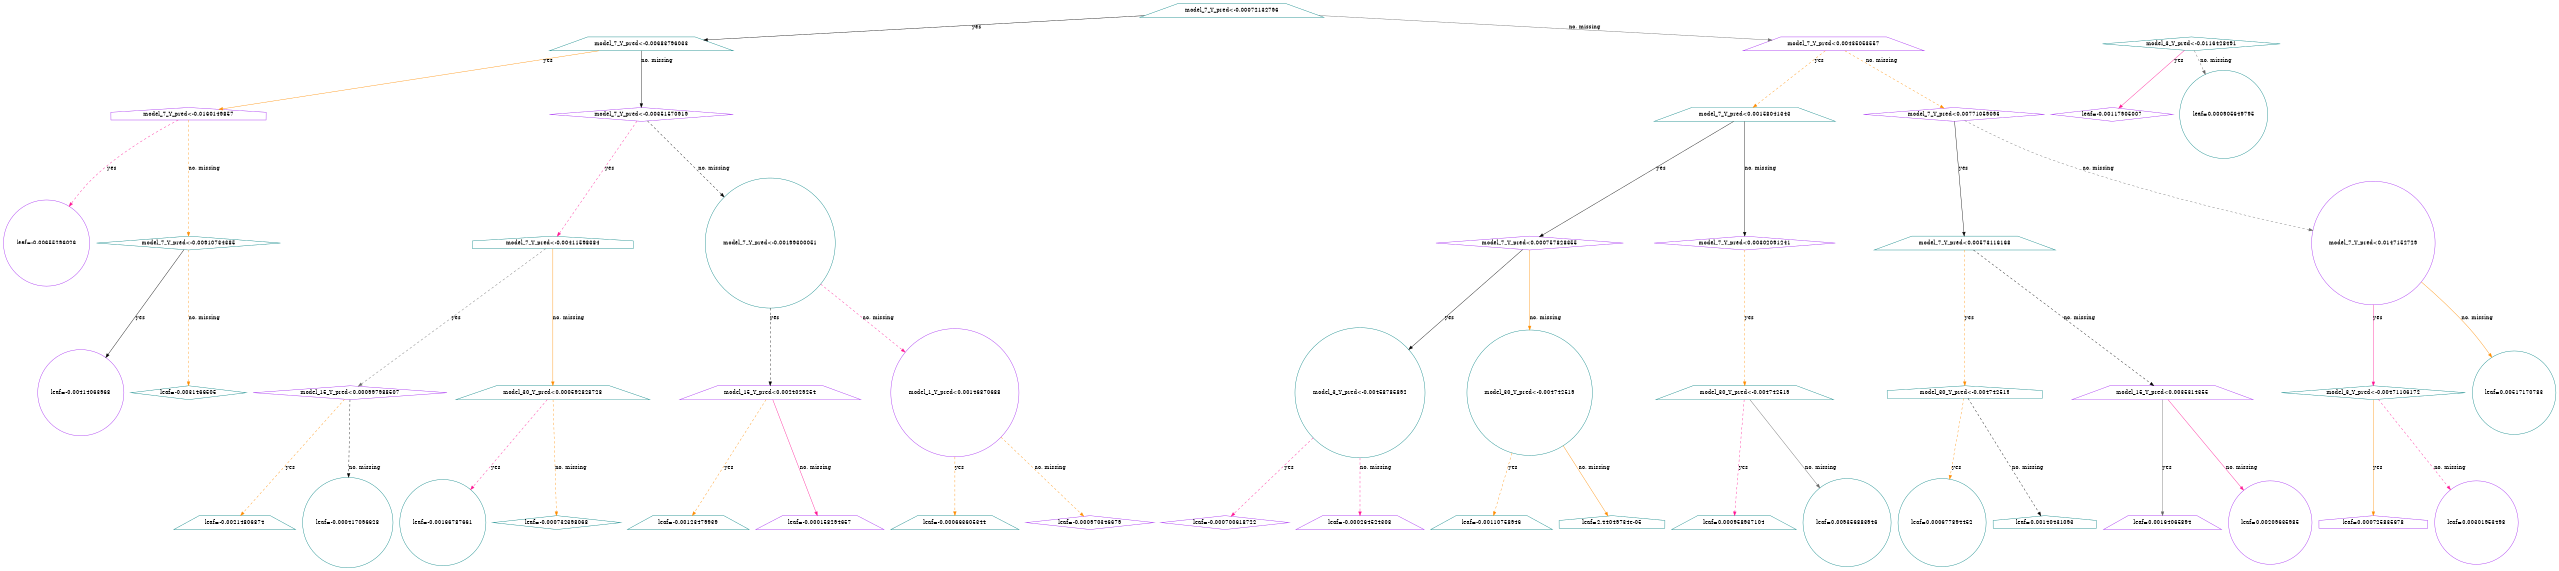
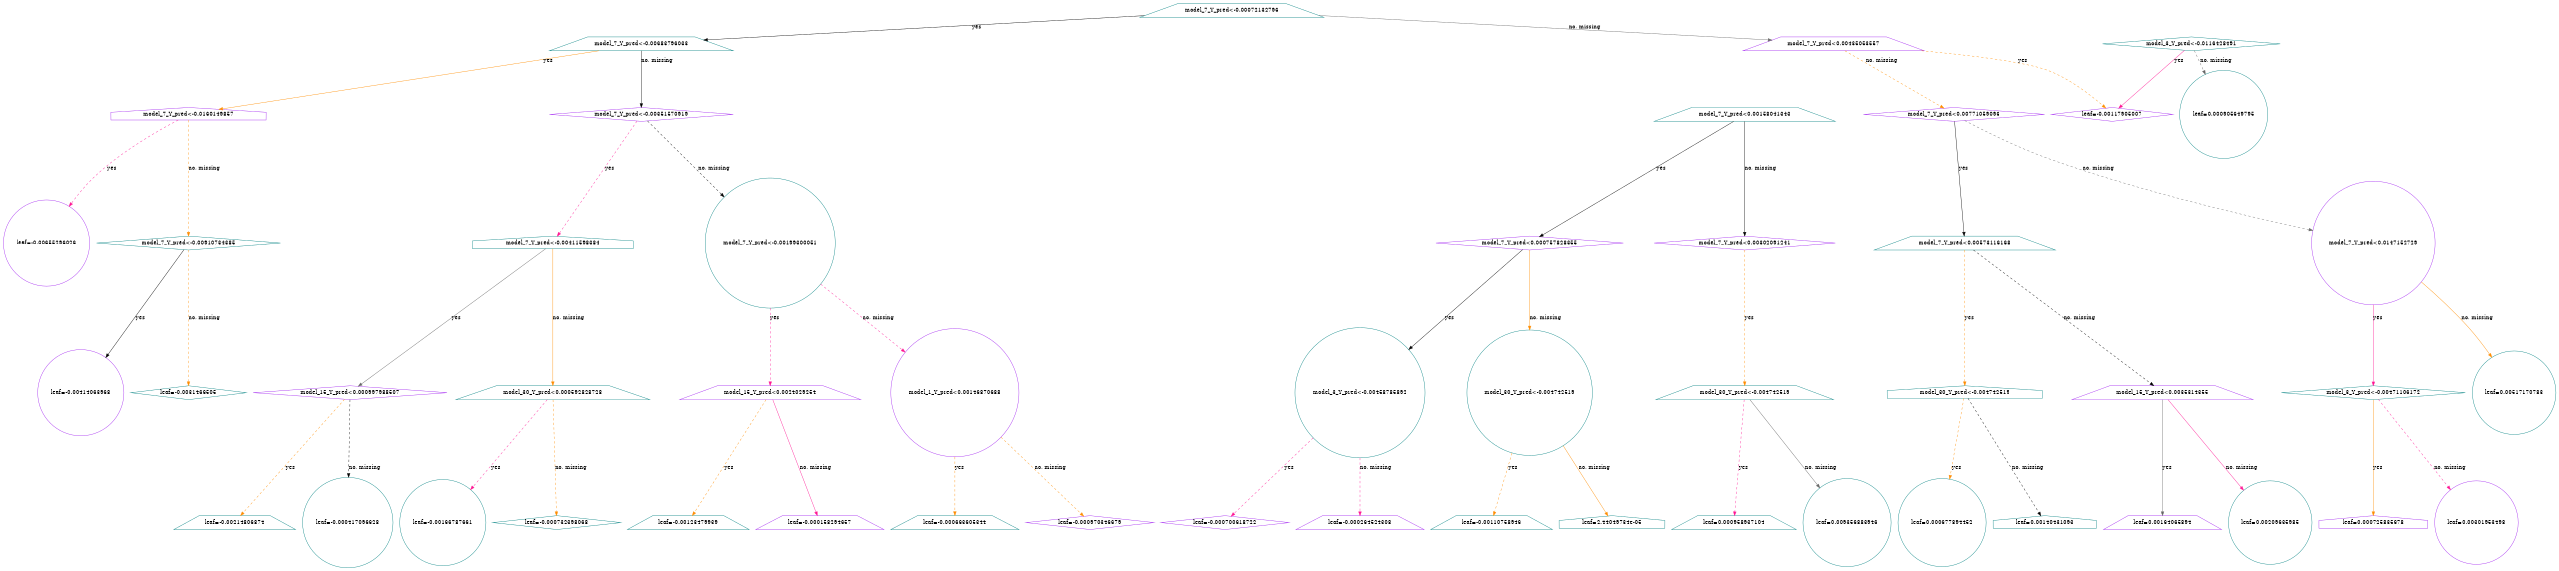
edge "model_7_Y_pred<0.00435053557" -> "model_7_Y_pred<0.00158041343": now "model_7_Y_pred<0.00435053557" -> "leaf=-0.00117905007"
edge "model_7_Y_pred<-0.00411598384" -> "model_15_Y_pred<0.000997988507": style dashed -> solid
edge "model_7_Y_pred<-0.00199300051" -> "model_15_Y_pred<0.0024029254": color black -> deeppink
node "leaf=0.00209635985": color purple -> teal
